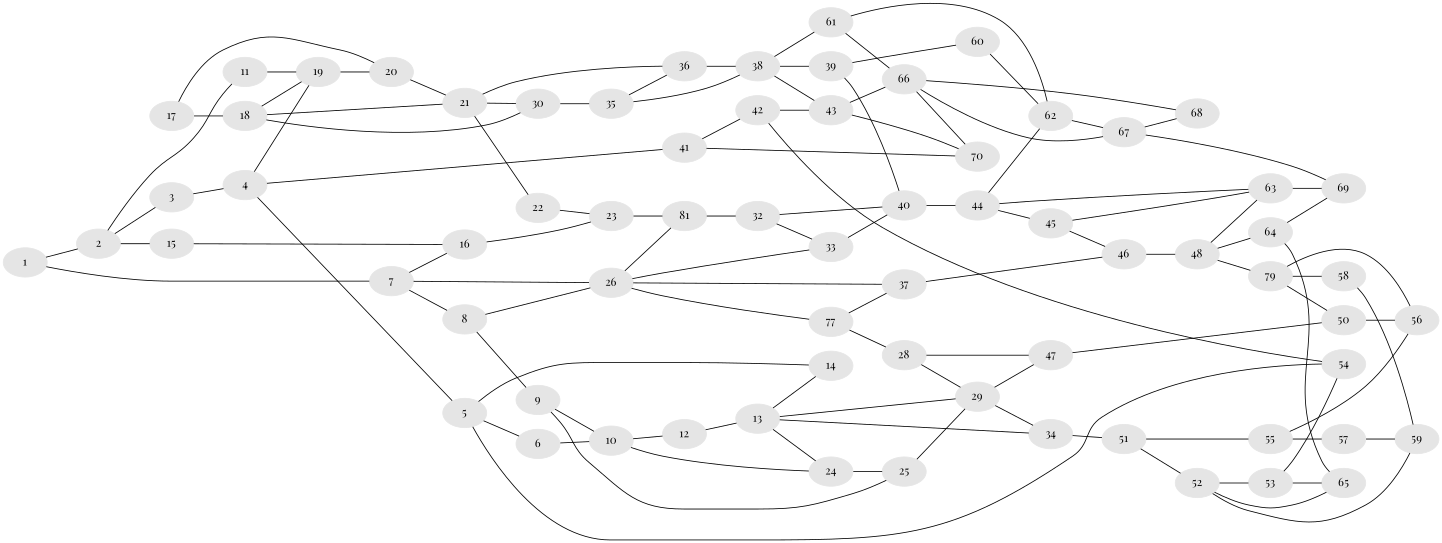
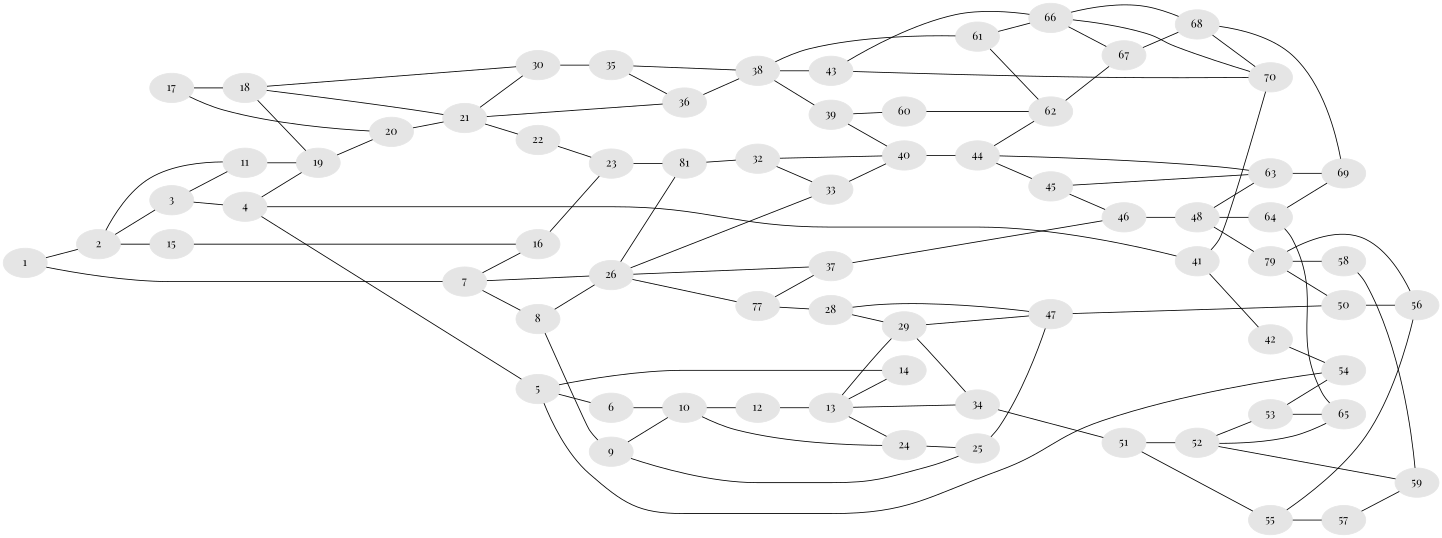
edge "68" -- "70": added
edge "42" -- "43": removed
edge "67" -- "69": now "68" -- "69"
edge "11" -- "3": added
edge "29" -- "25": now "47" -- "25"
